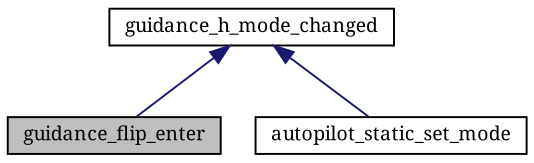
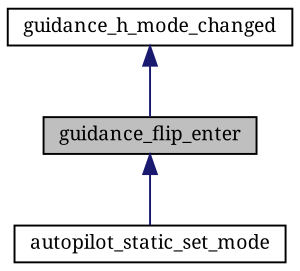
edge "autopilot_static_set_mode" -> "guidance_h_mode_changed": now "autopilot_static_set_mode" -> "guidance_flip_enter"
